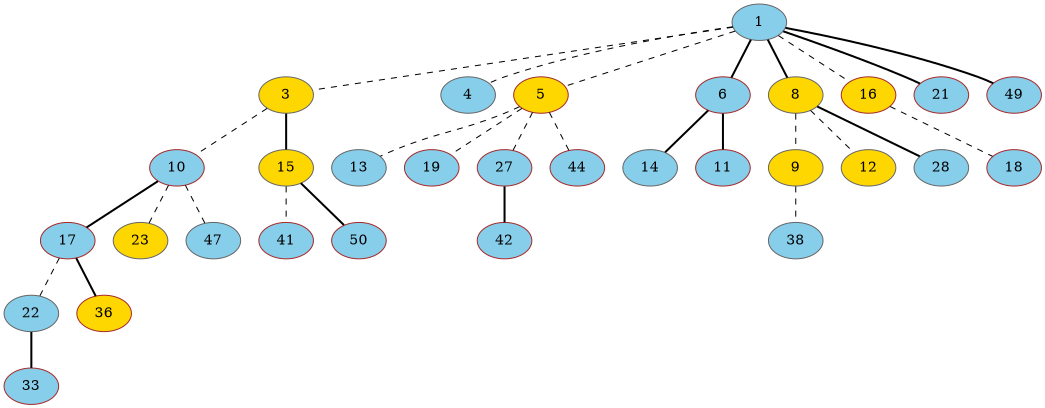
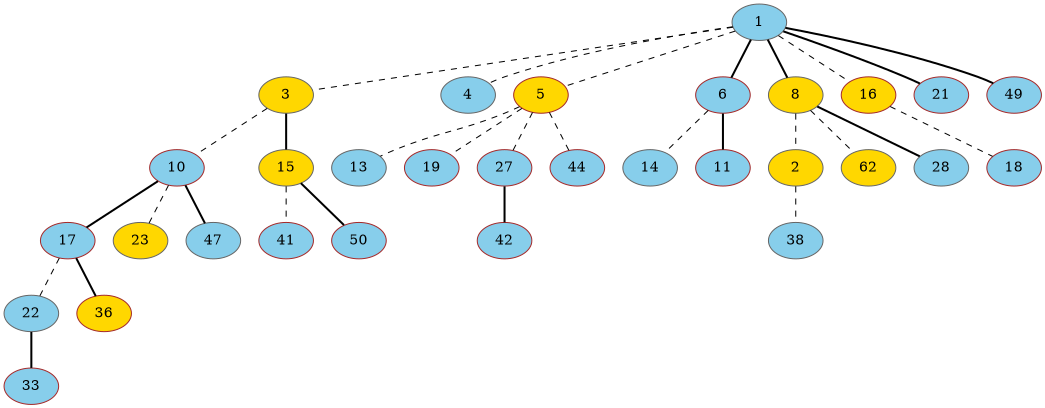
edge "6" -- "14": style bold -> dashed
node "9": label "9" -> "2"
node "12": label "12" -> "62"
edge "10" -- "47": style dashed -> bold
